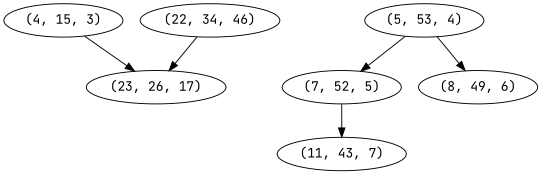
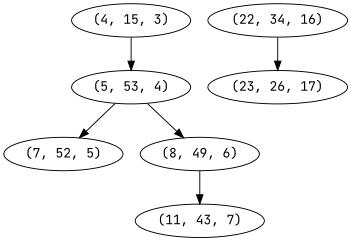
node "(22, 34, 46)": label "(22, 34, 46)" -> "(22, 34, 16)"
edge "(4, 15, 3)" -> "(23, 26, 17)": now "(4, 15, 3)" -> "(5, 53, 4)"
edge "(7, 52, 5)" -> "(11, 43, 7)": now "(8, 49, 6)" -> "(11, 43, 7)"
